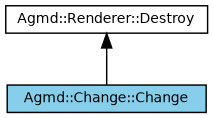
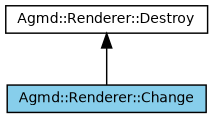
node "Agmd::Change::Change": label "Agmd::Change::Change" -> "Agmd::Renderer::Change"
